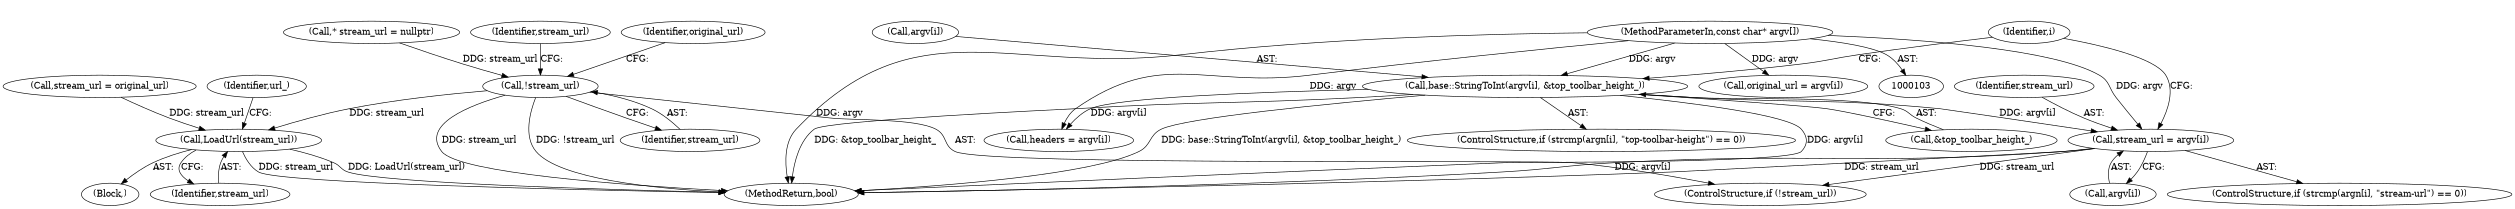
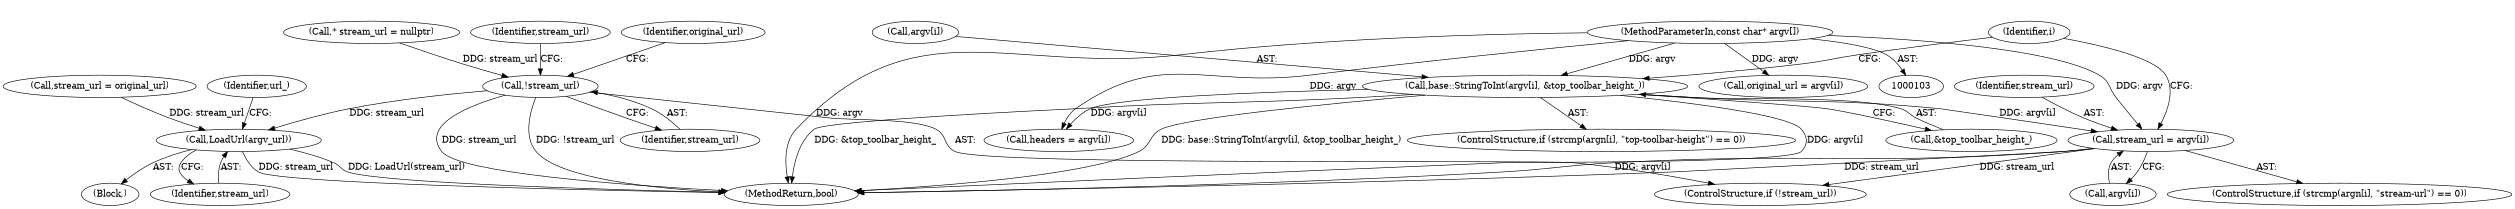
node "(Call,LoadUrl(stream_url))": label "(Call,LoadUrl(stream_url))" -> "(Call,LoadUrl(argv_url))"
